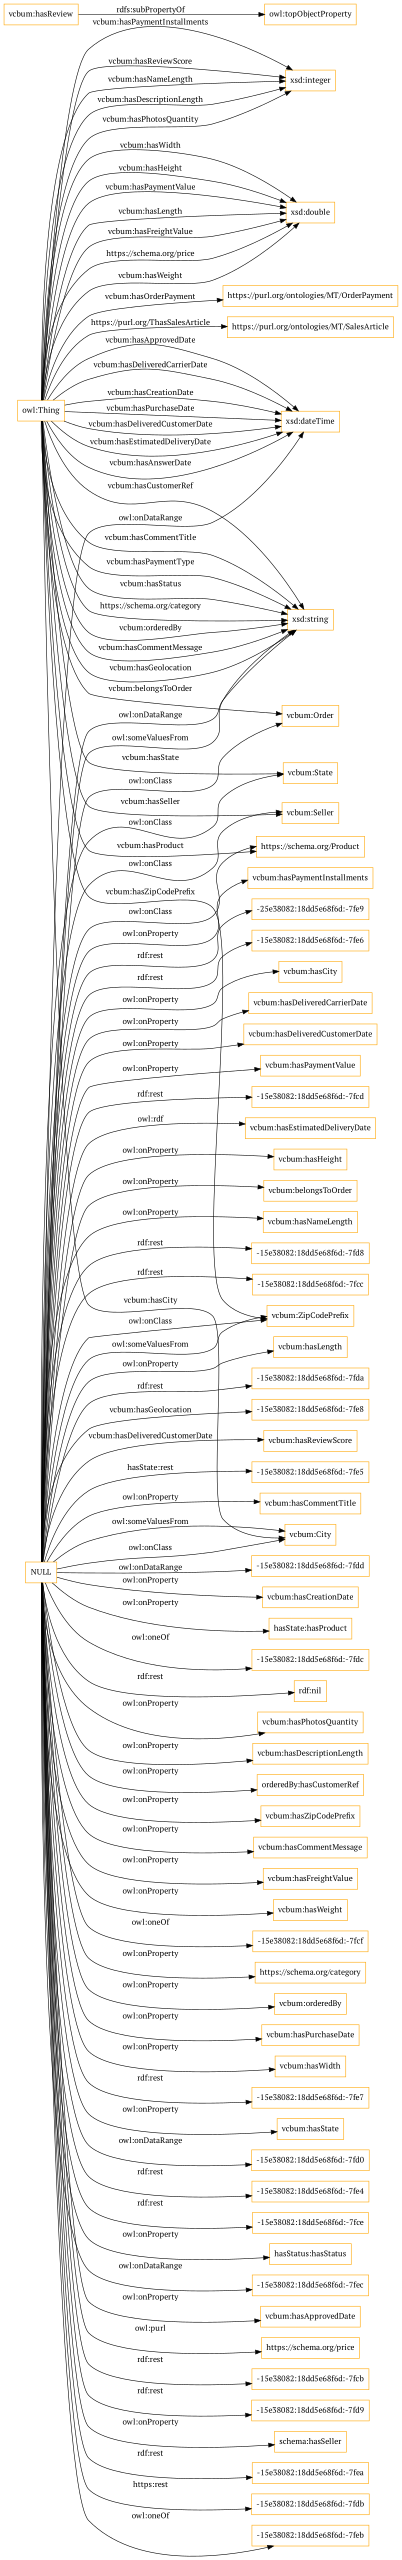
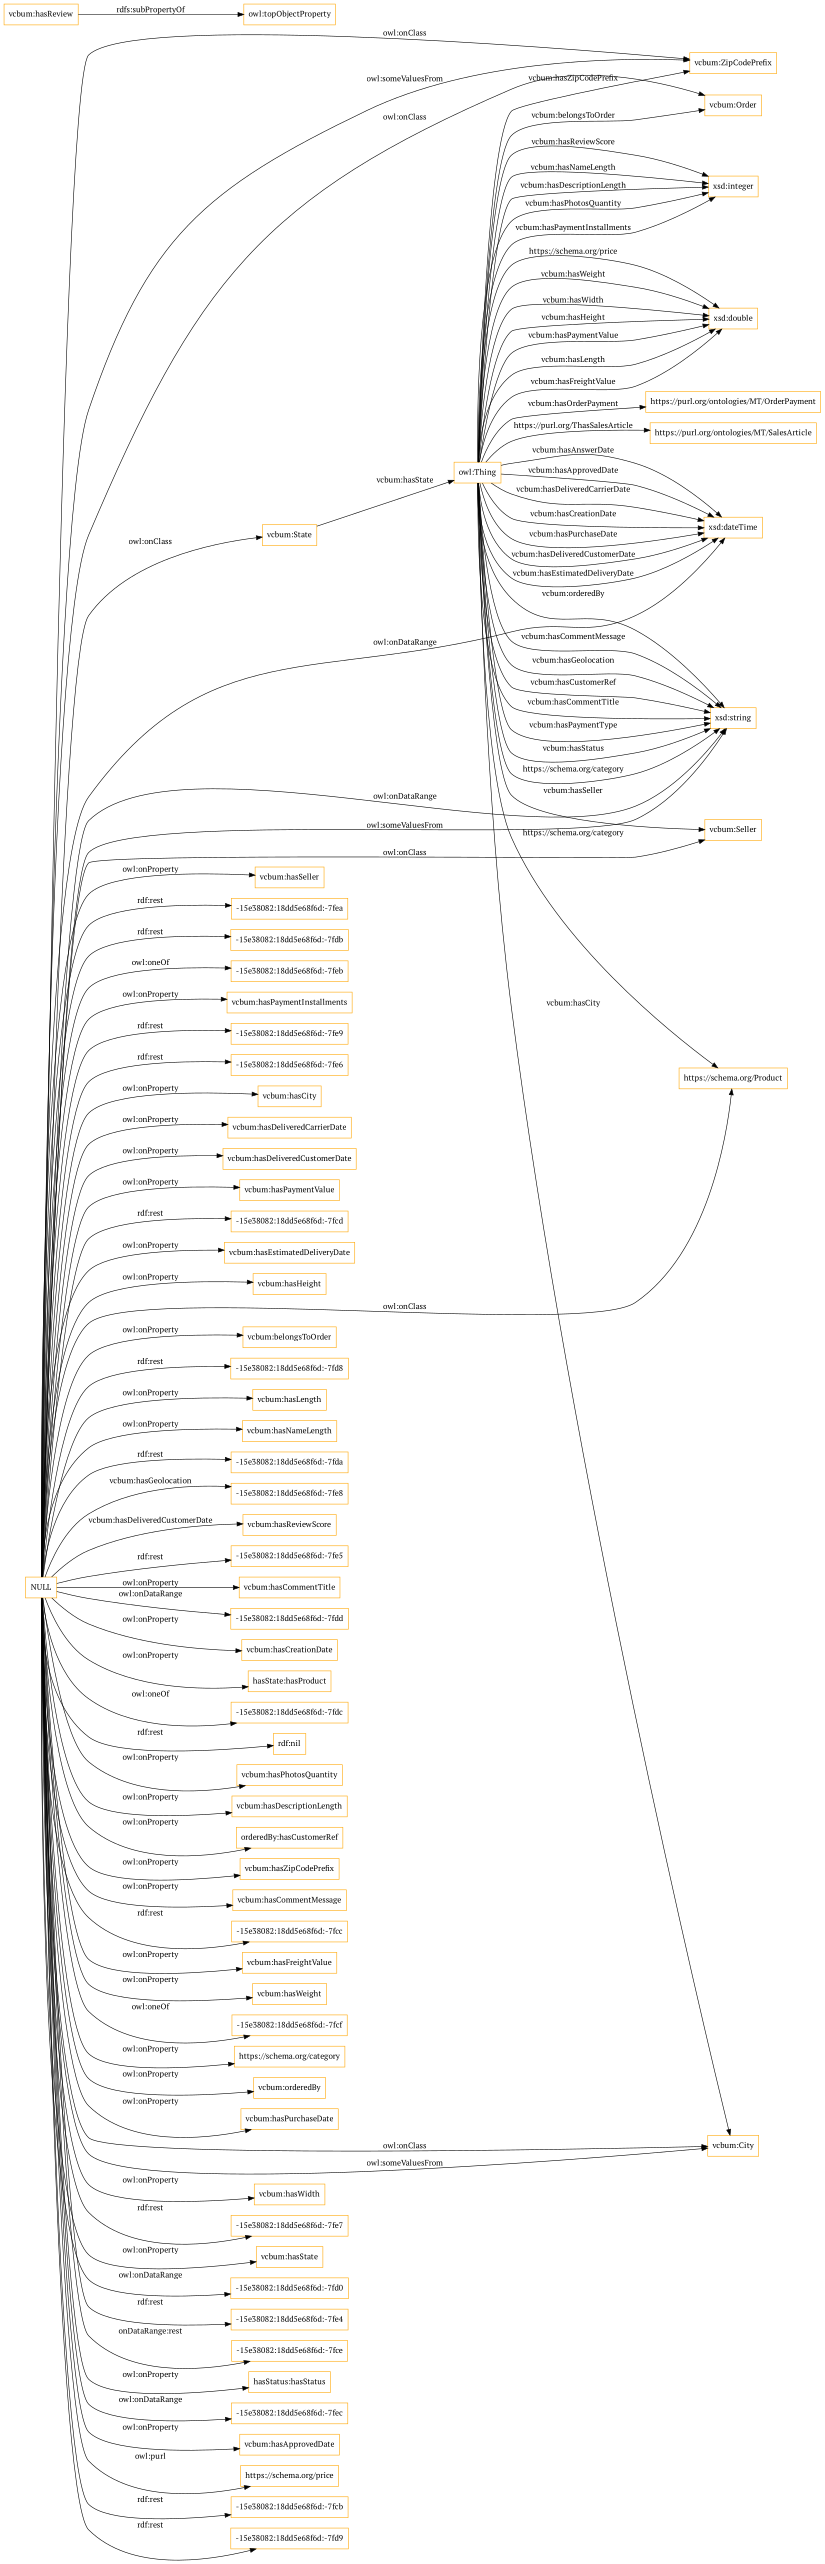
edge "owl:Thing" -> "vcbum:State": reversed
edge "owl:Thing" -> "https://schema.org/Product": label "vcbum:hasProduct" -> "https://schema.org/category"
node "-25e38082:18dd5e68f6d:-7fe9": label "-25e38082:18dd5e68f6d:-7fe9" -> "-15e38082:18dd5e68f6d:-7fe9"
edge "NULL" -> "vcbum:hasEstimatedDeliveryDate": label "owl:rdf" -> "owl:onProperty"
edge "NULL" -> "-15e38082:18dd5e68f6d:-7fe5": label "hasState:rest" -> "rdf:rest"
edge "NULL" -> "-15e38082:18dd5e68f6d:-7fce": label "rdf:rest" -> "onDataRange:rest"
node "schema:hasSeller": label "schema:hasSeller" -> "vcbum:hasSeller"
edge "NULL" -> "-15e38082:18dd5e68f6d:-7fdb": label "https:rest" -> "rdf:rest"
